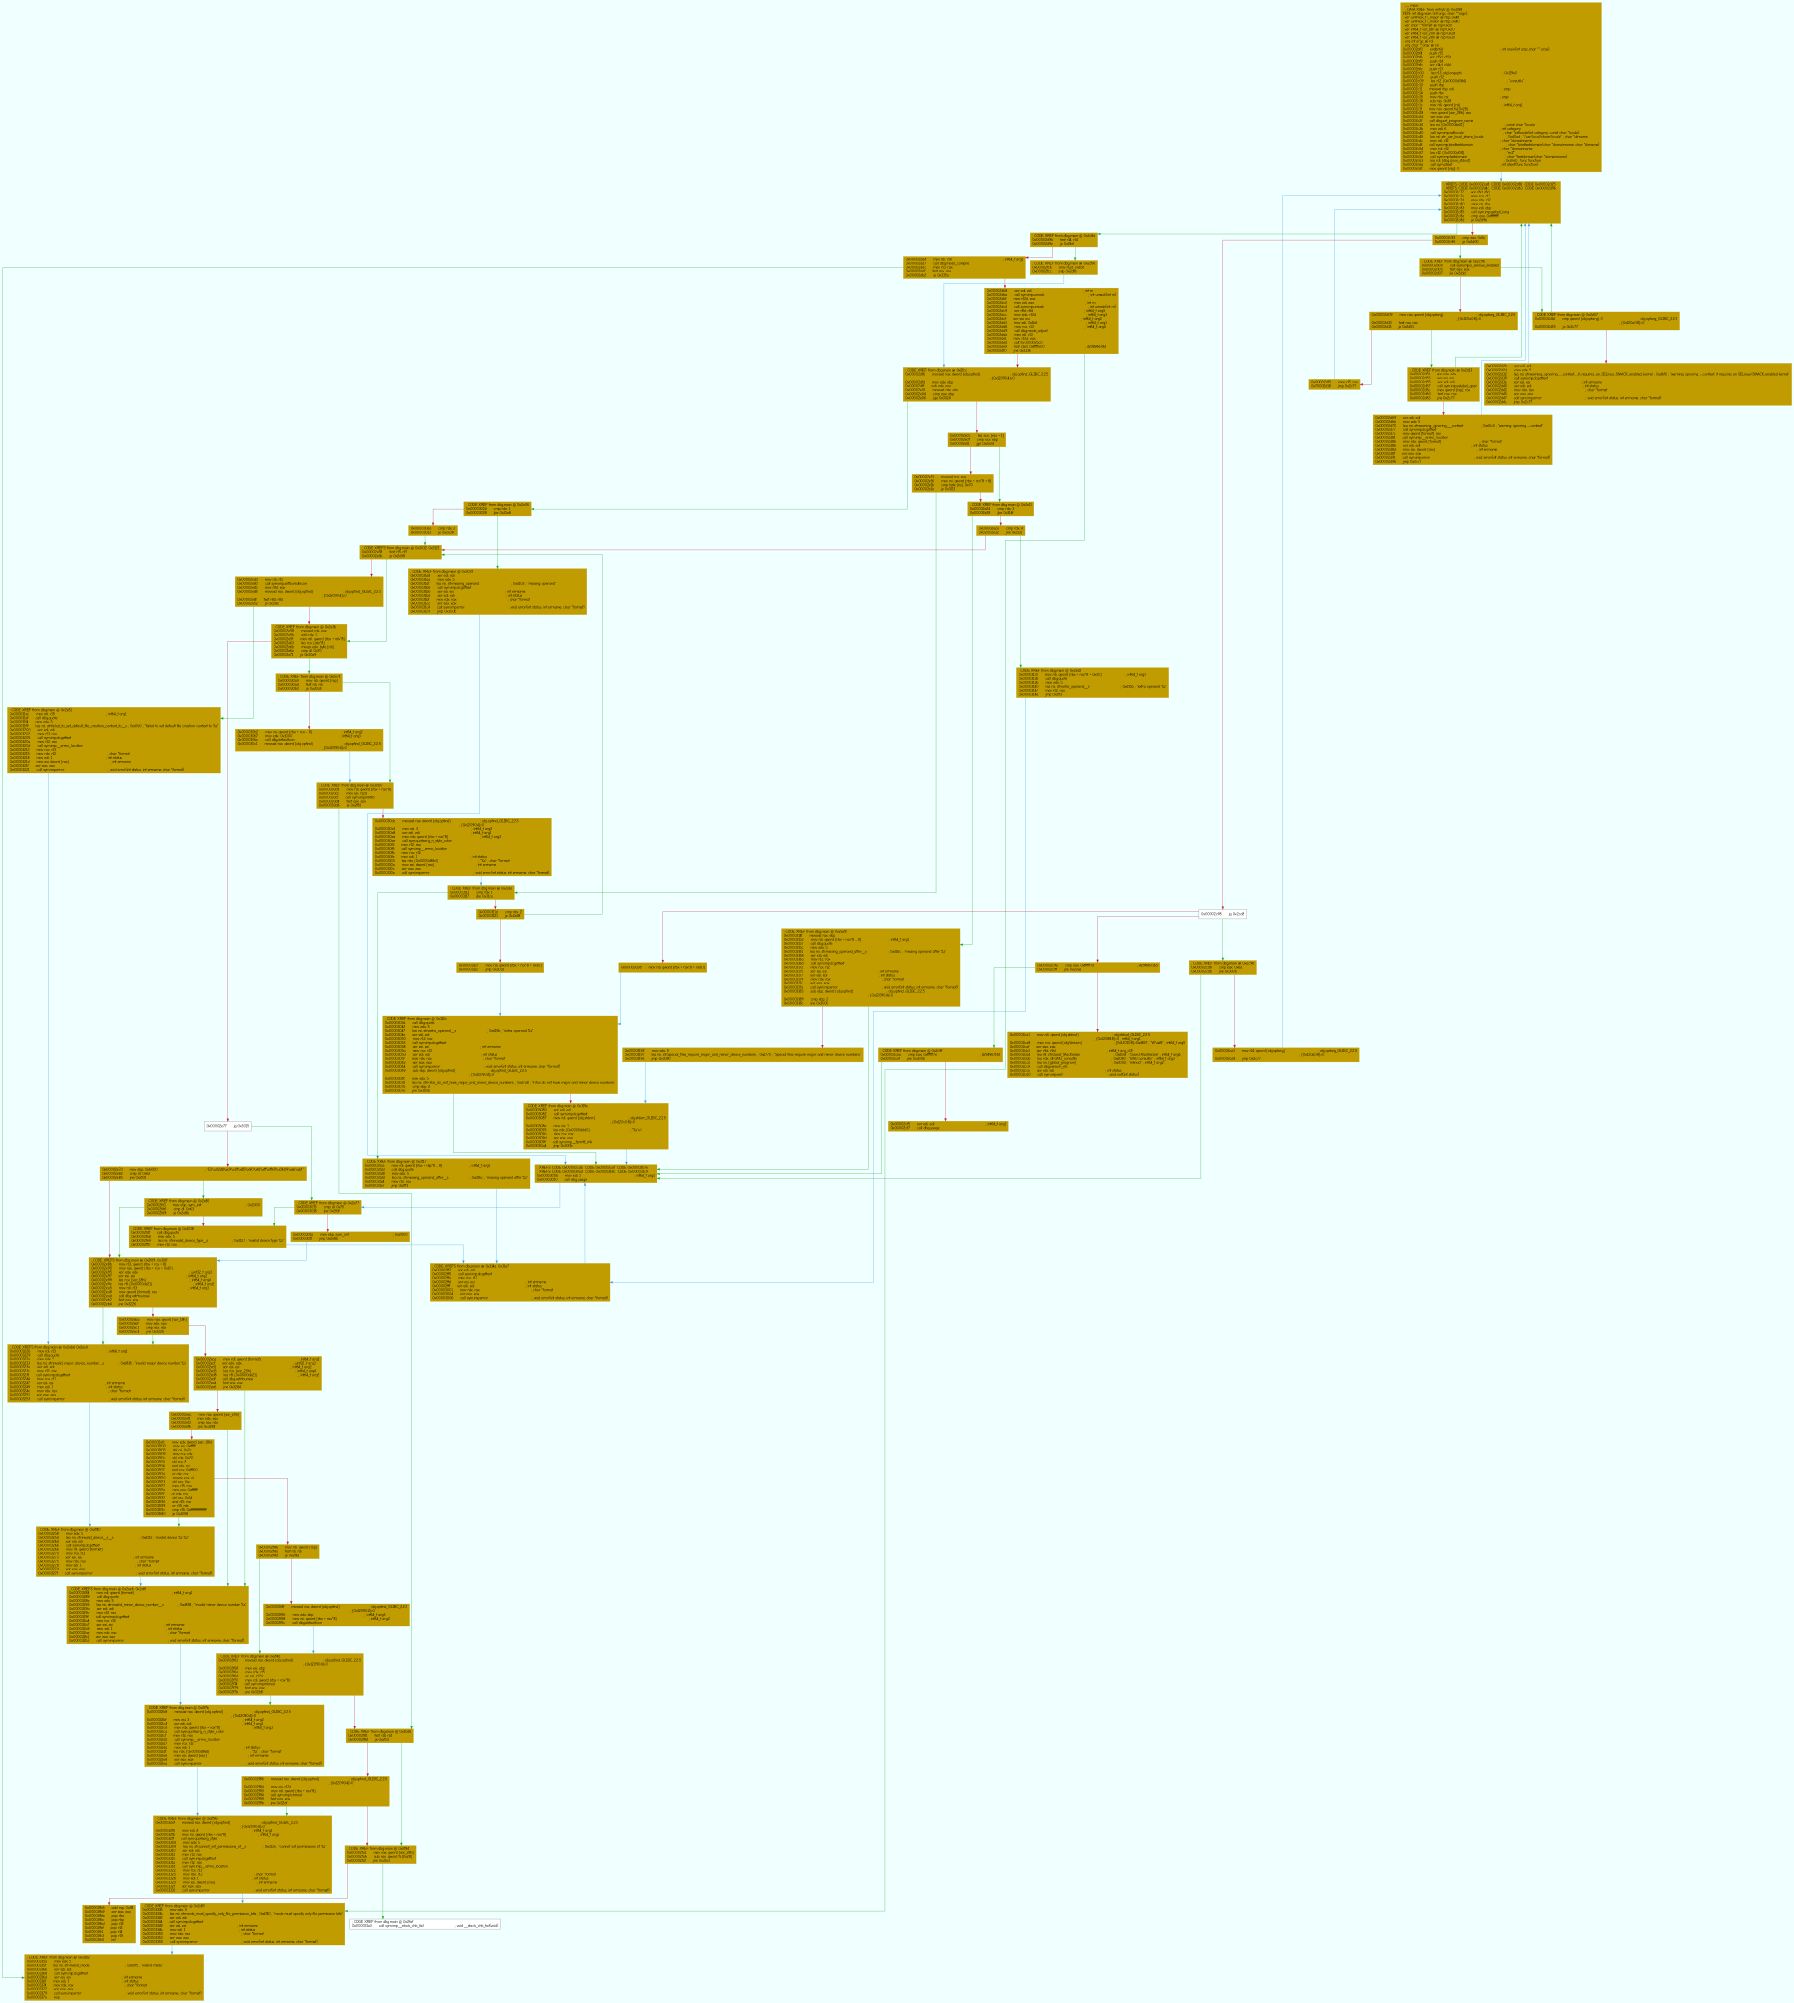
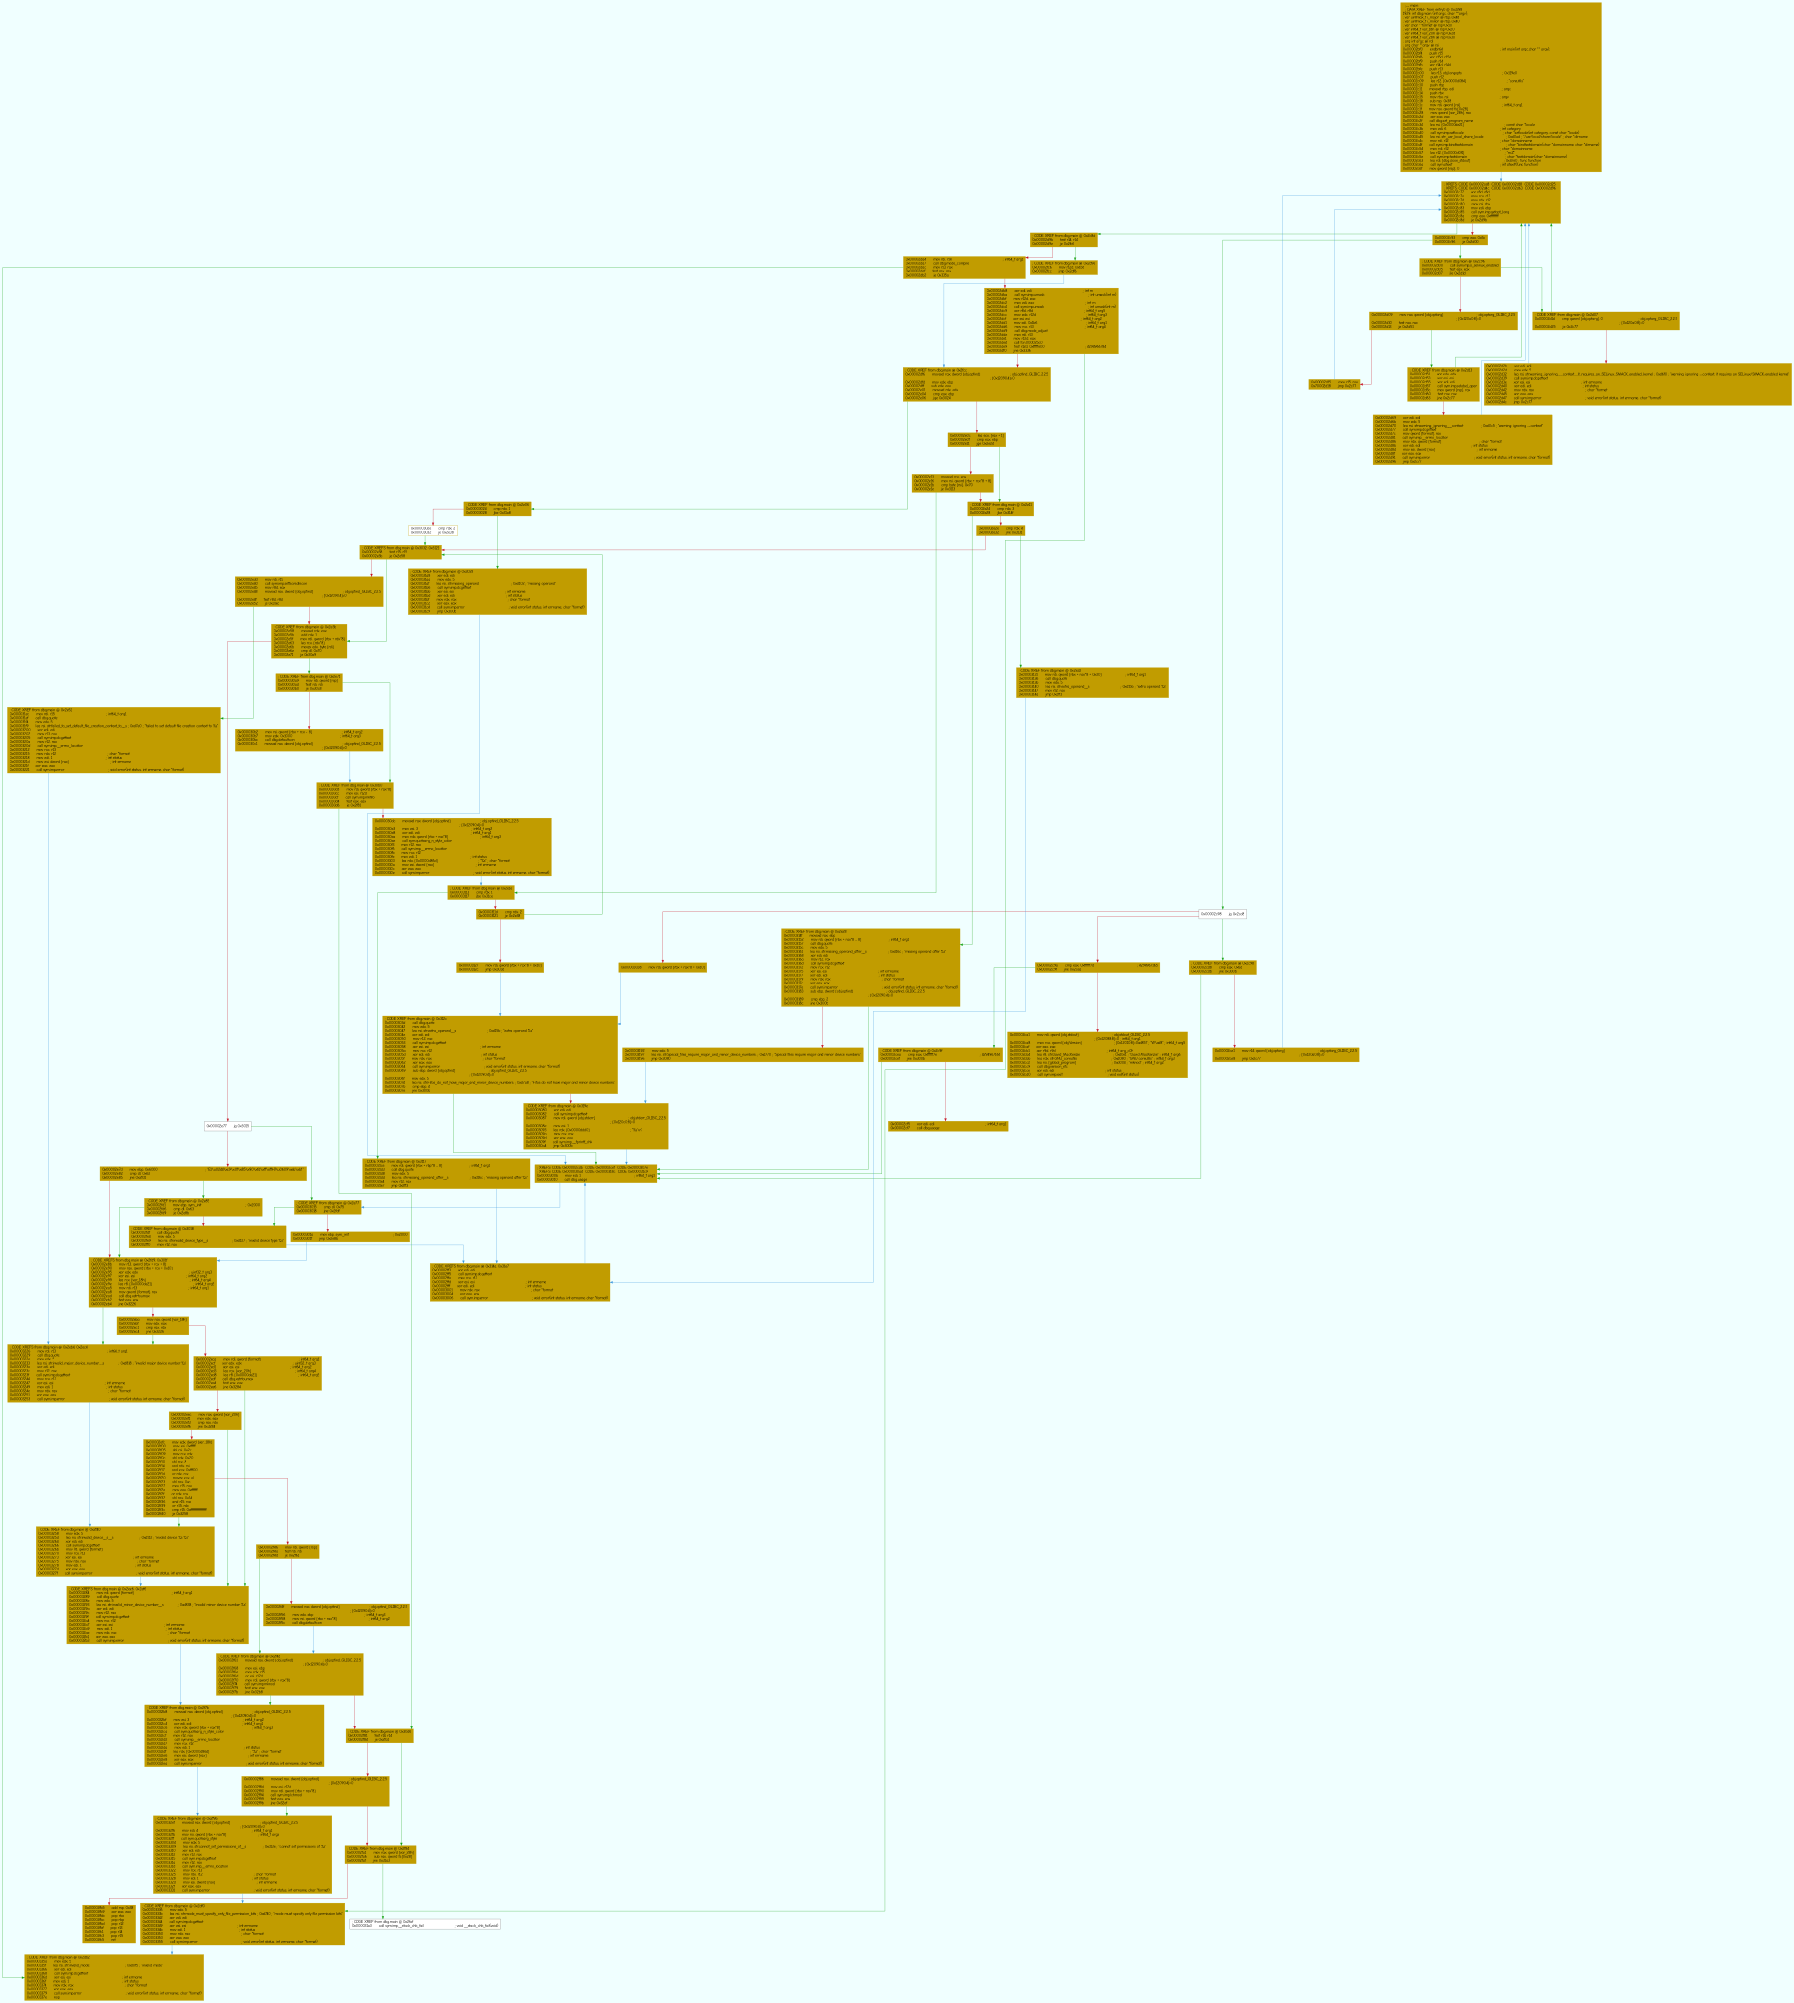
edge "0x00002c93      cmp eax, 0x5a 0x00002c96      je 0x2d00" -> "0x00002c98      jg 0x2cd8": color #c50f1f -> #13a10e
node "0x0000302e      cmp rdx, 2 0x00003032      je 0x2e38": fillcolor #c19c00 -> white
node "0x00002e2e      cmp rdx, 4 0x02002e32      jne 0x3131": label "0x00002e2e      cmp rdx, 4 0x02002e32      jne 0x3131" -> "0x00002e2e      cmp rdx, 4 0x00002e32      jne 0x3131"
